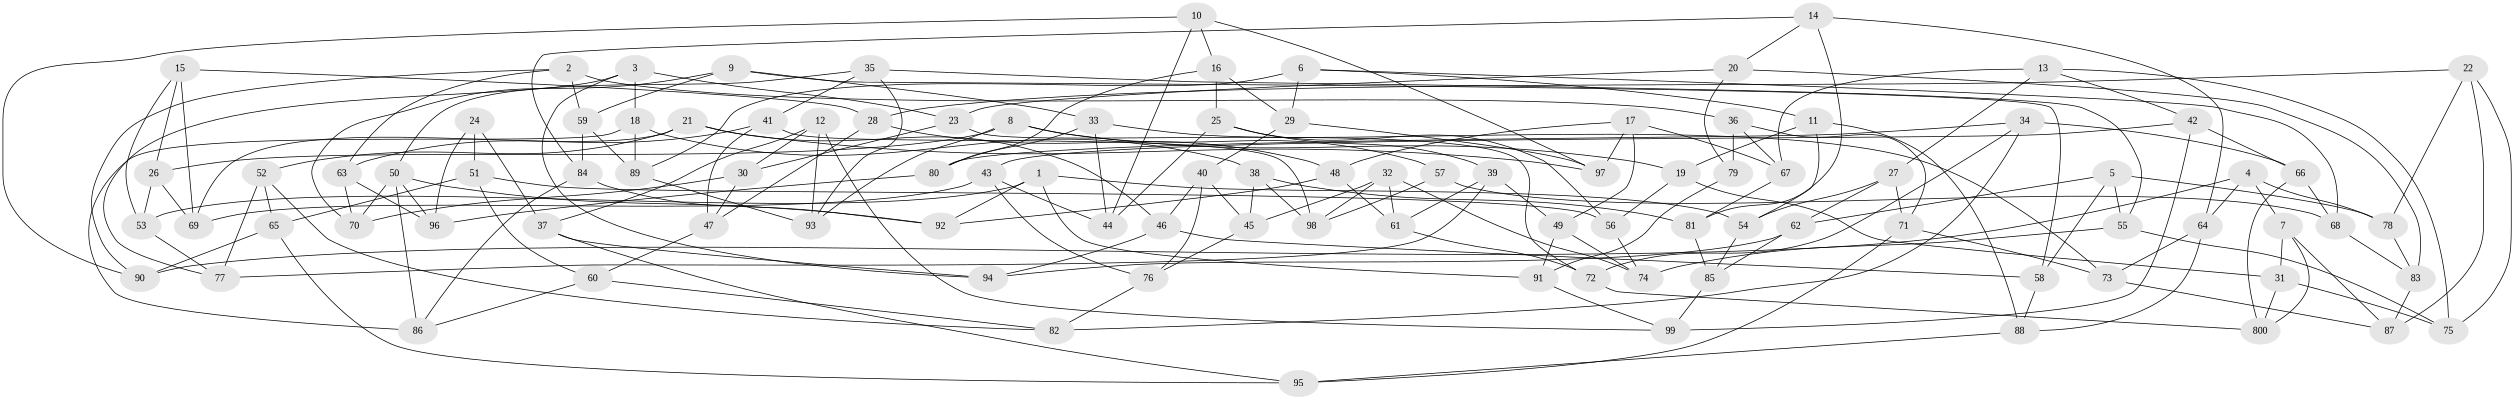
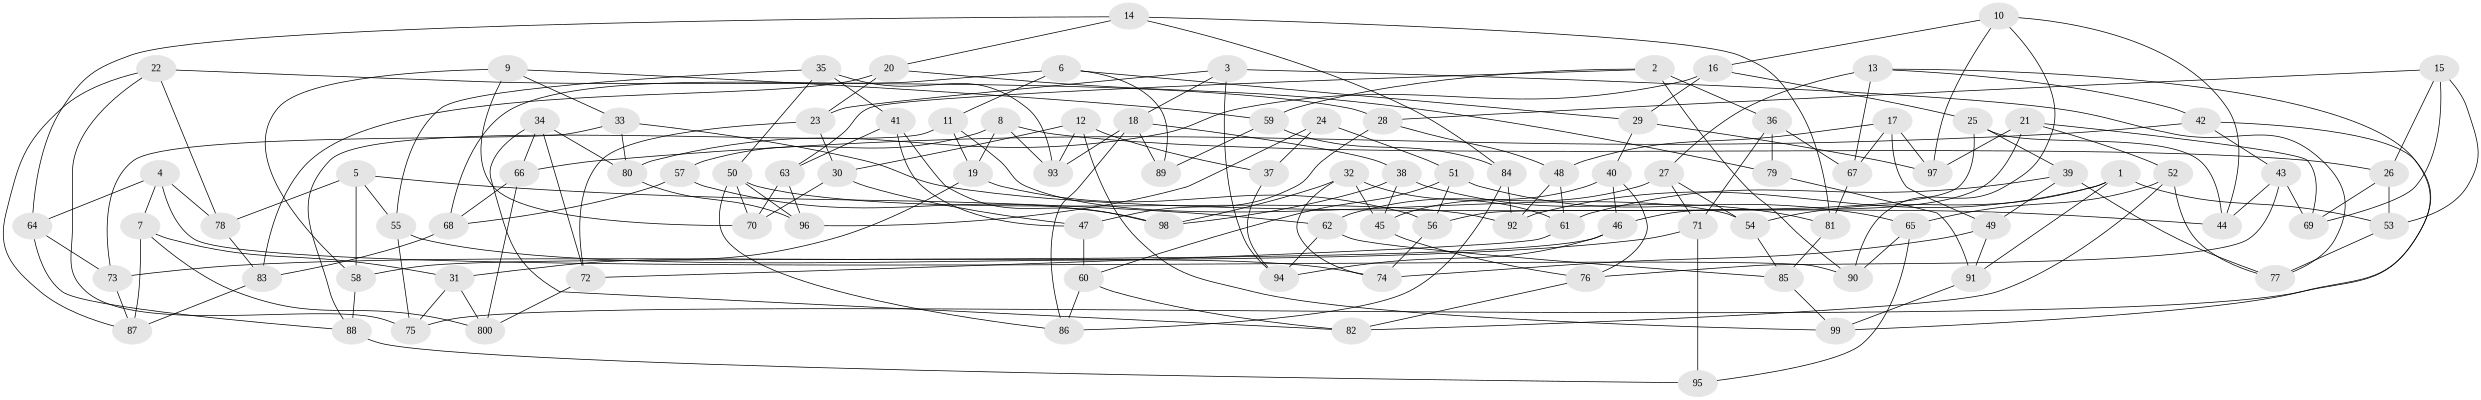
edge "89" -- "93": now "18" -- "93"
edge "37" -- "95": removed
